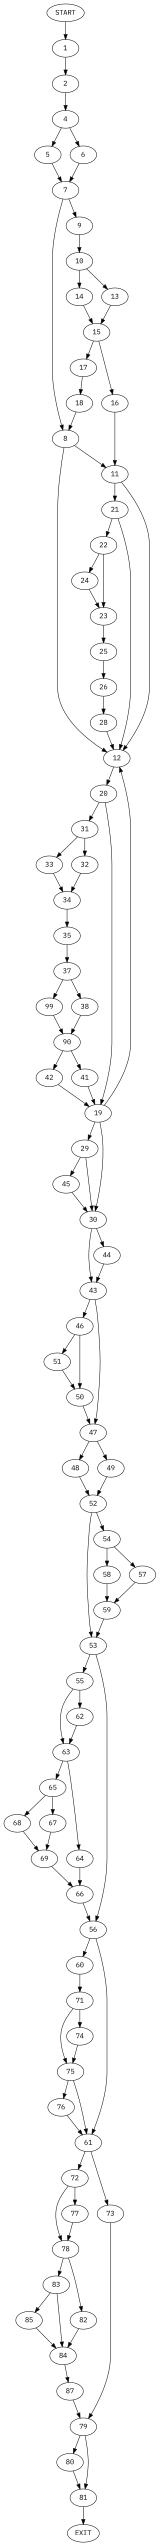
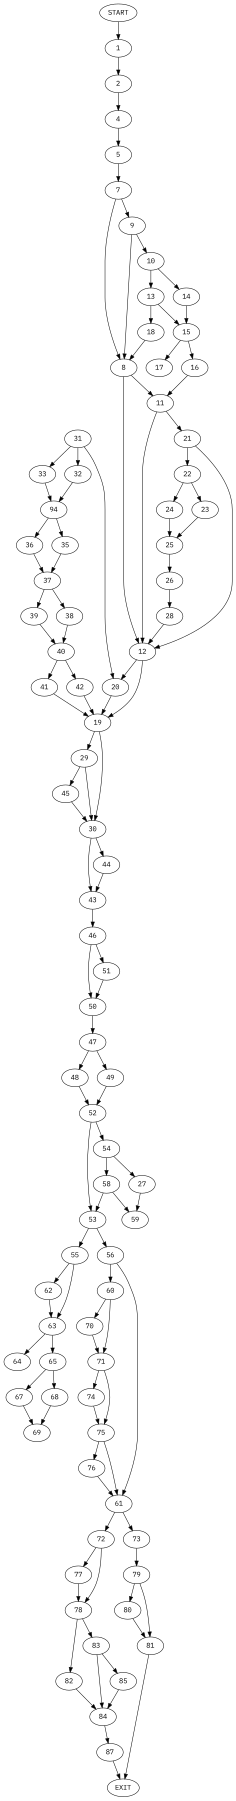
node "6": removed
edge "9" -> "8": added
edge "17" -> "18": now "13" -> "18"
node "36": added
edge "24" -> "23": now "24" -> "25"
edge "20" -> "31": reversed
node "34": label "34" -> "94"
edge "19" -> "12": reversed
node "99": label "99" -> "39"
node "90": label "90" -> "40"
node "70": added
edge "43" -> "47": removed
node "57": label "57" -> "27"
edge "59" -> "53": now "58" -> "53"
node "66": removed
edge "87" -> "79": now "87" -> "EXIT"
